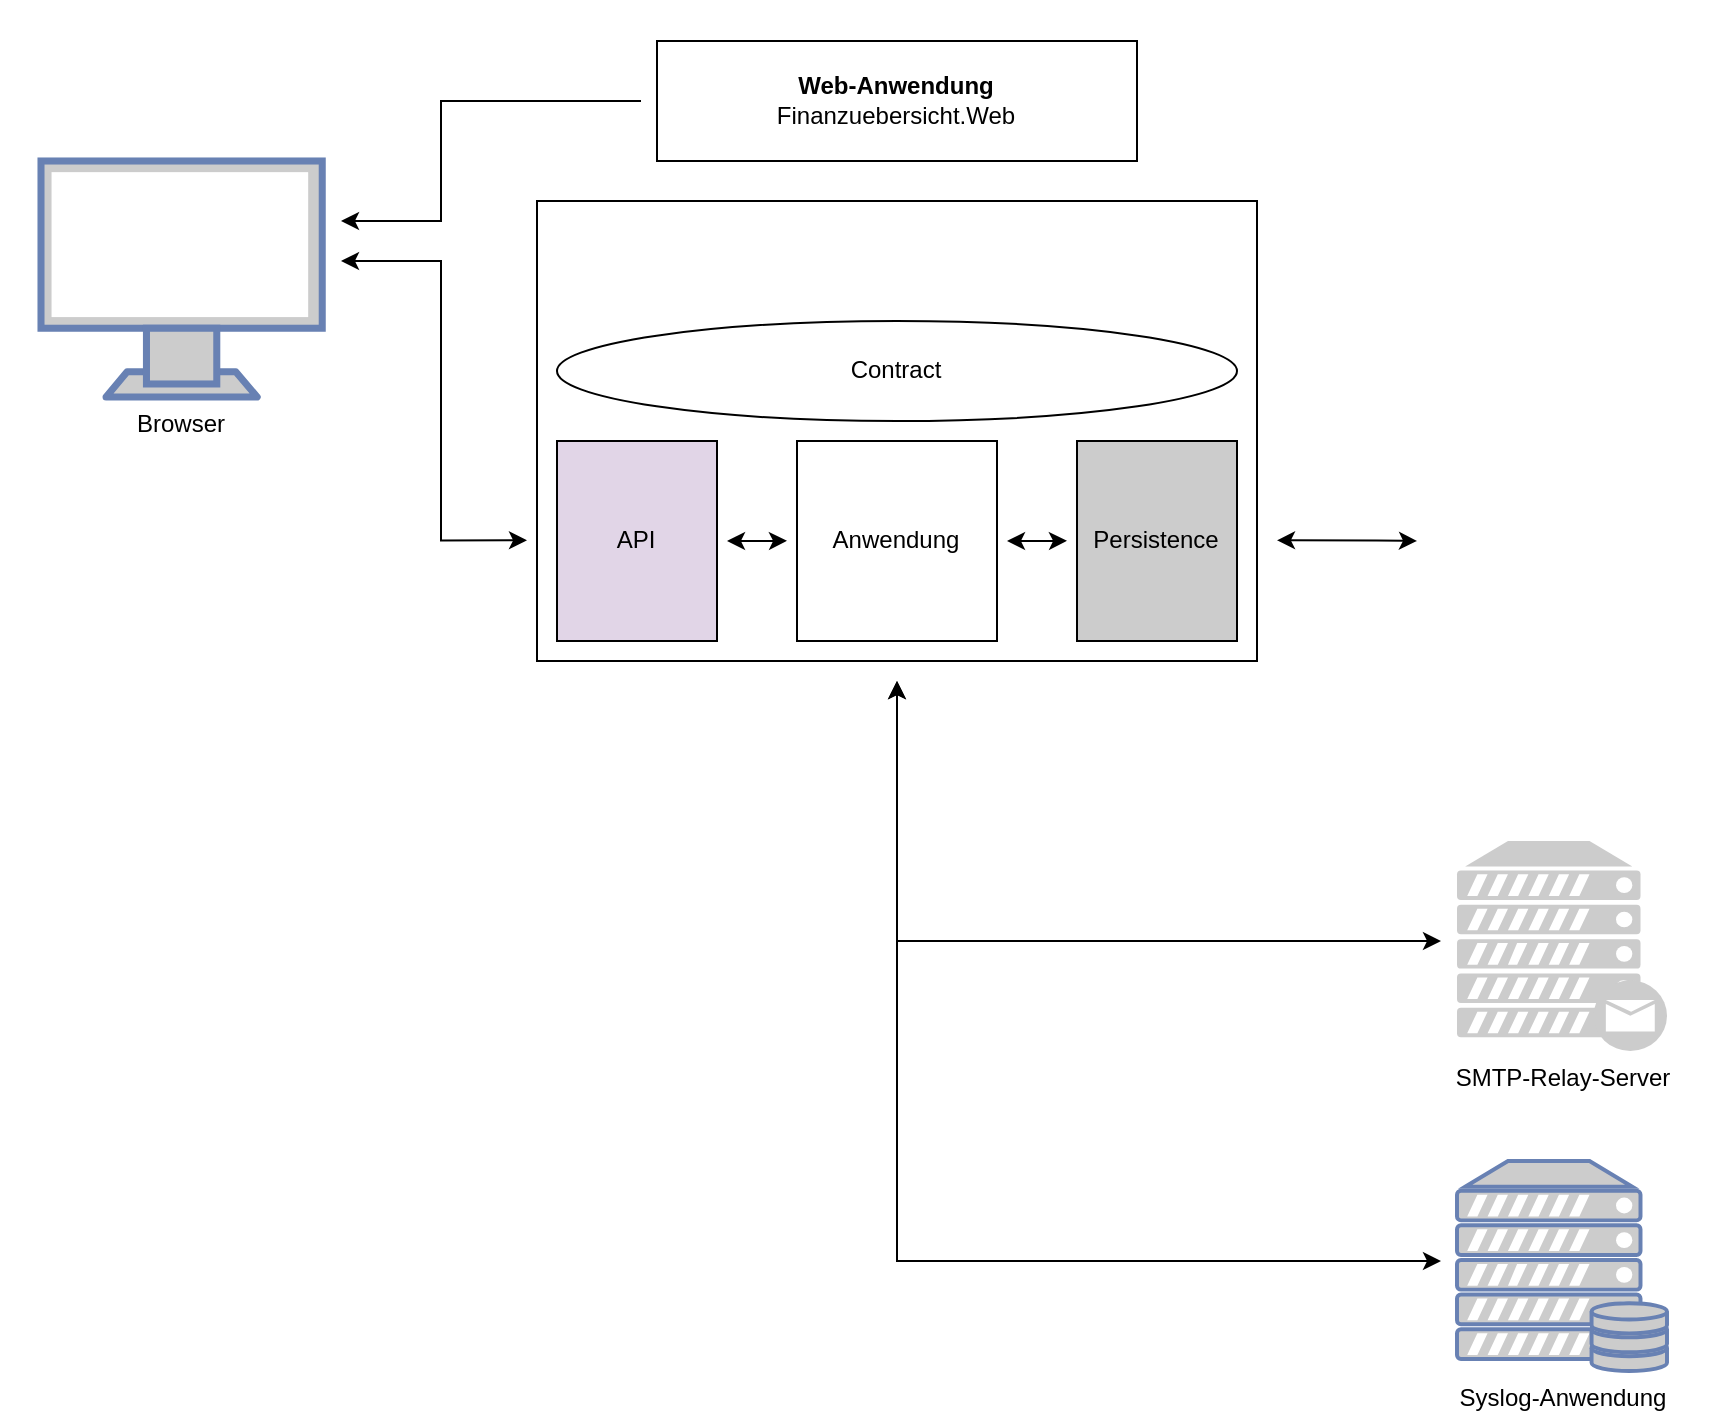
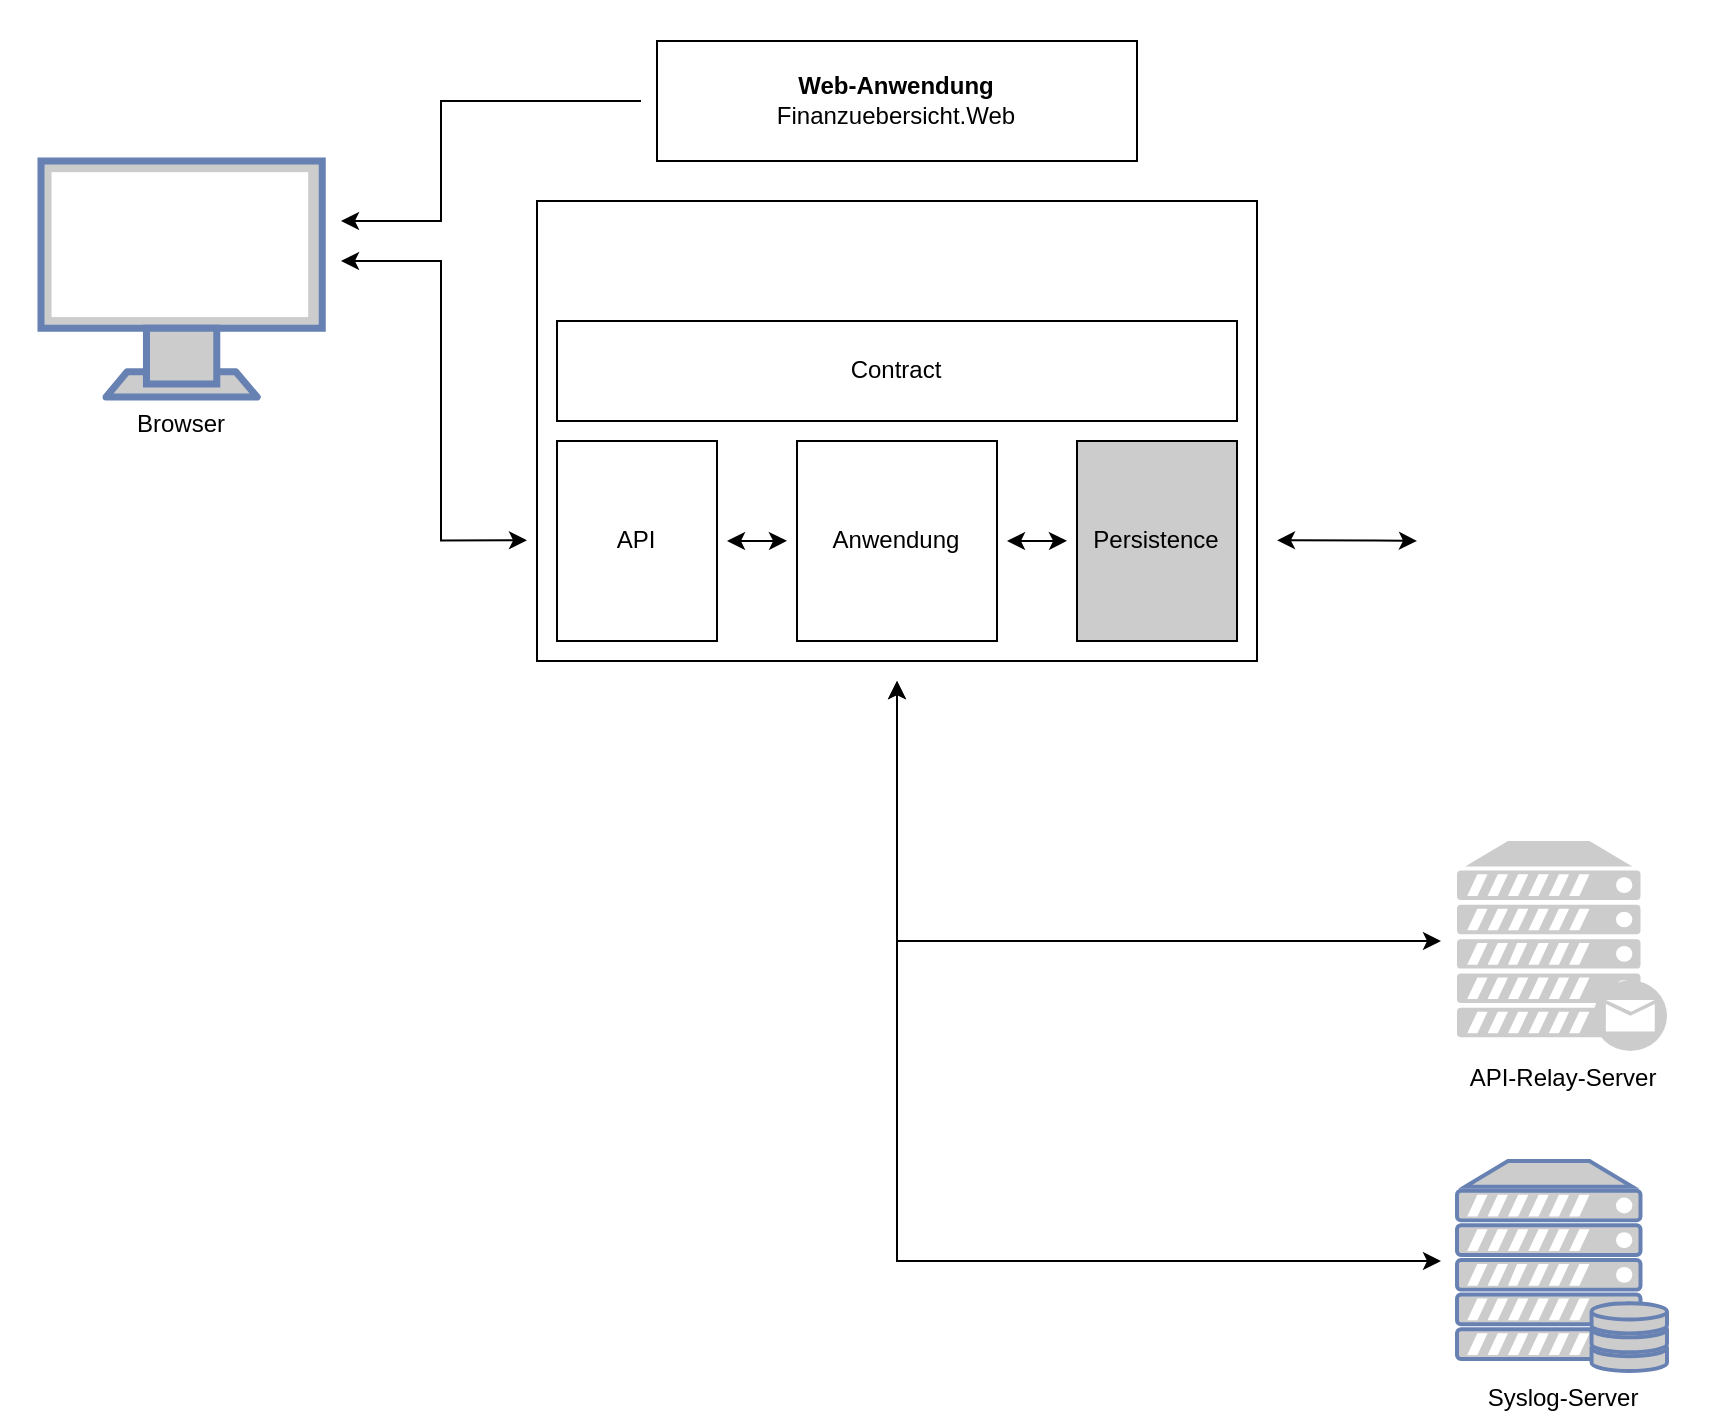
node "Contract": shape ellipse -> rectangle
node "API": fillcolor #e1d5e7 -> #ffffff
node "SMTP-Relay-Server": label "SMTP-Relay-Server" -> "API-Relay-Server"
node "Syslog-Anwendung": label "Syslog-Anwendung" -> "Syslog-Server"
